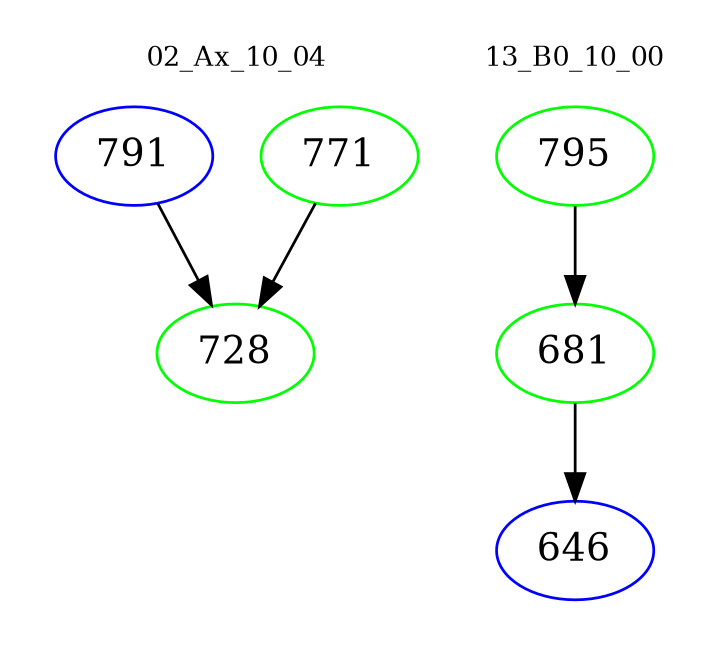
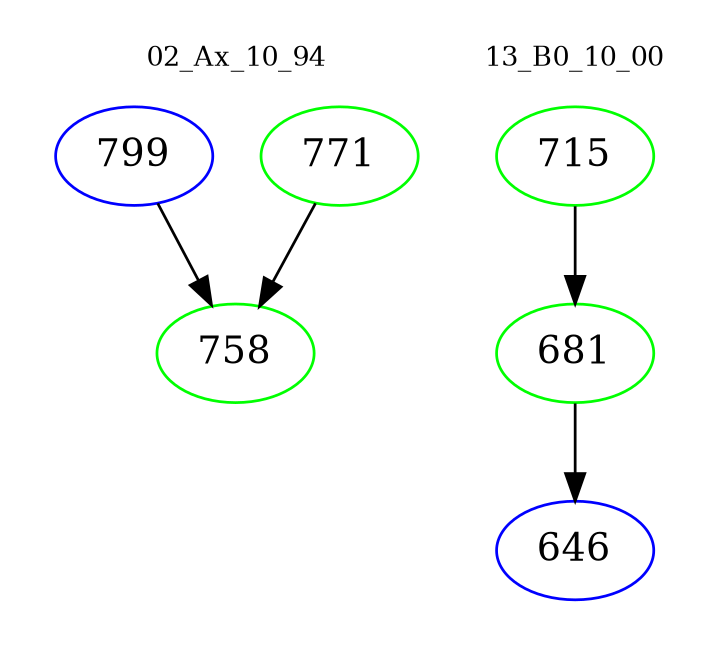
cluster "02_Ax_10_04": label "02_Ax_10_04" -> "02_Ax_10_94"
node "791": label "791" -> "799"
node "795": label "795" -> "715"
node "728": label "728" -> "758"
